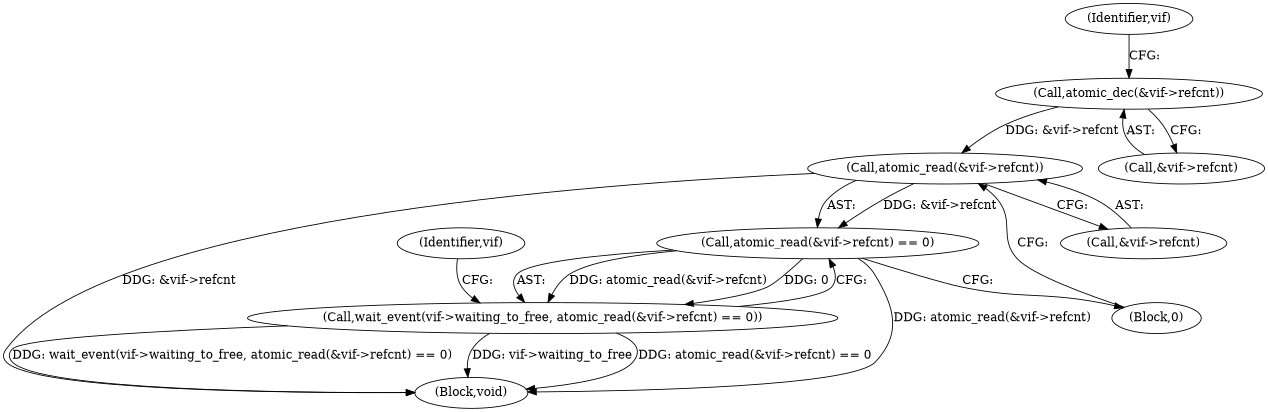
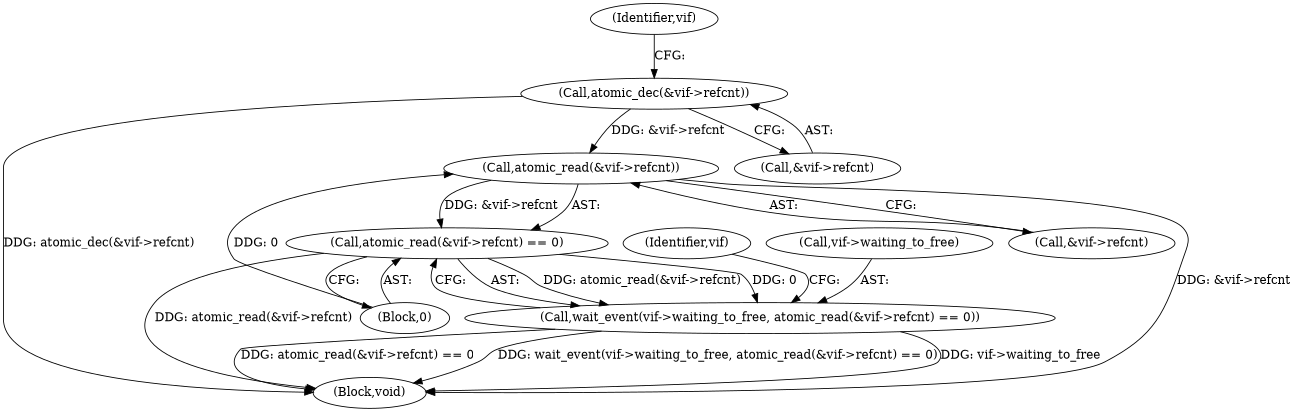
edge "(Call,atomic_dec(&vif->refcnt))" -> "(Block,void)": added, label "DDG: atomic_dec(&vif->refcnt)"
node "(Call,vif->waiting_to_free)": added
edge "(Block,0)" -> "(Call,atomic_read(&vif->refcnt))": label "CFG: " -> "DDG: 0"
edge "(Block,0)" -> "(Call,atomic_read(&vif->refcnt) == 0)": added, label "AST:"
